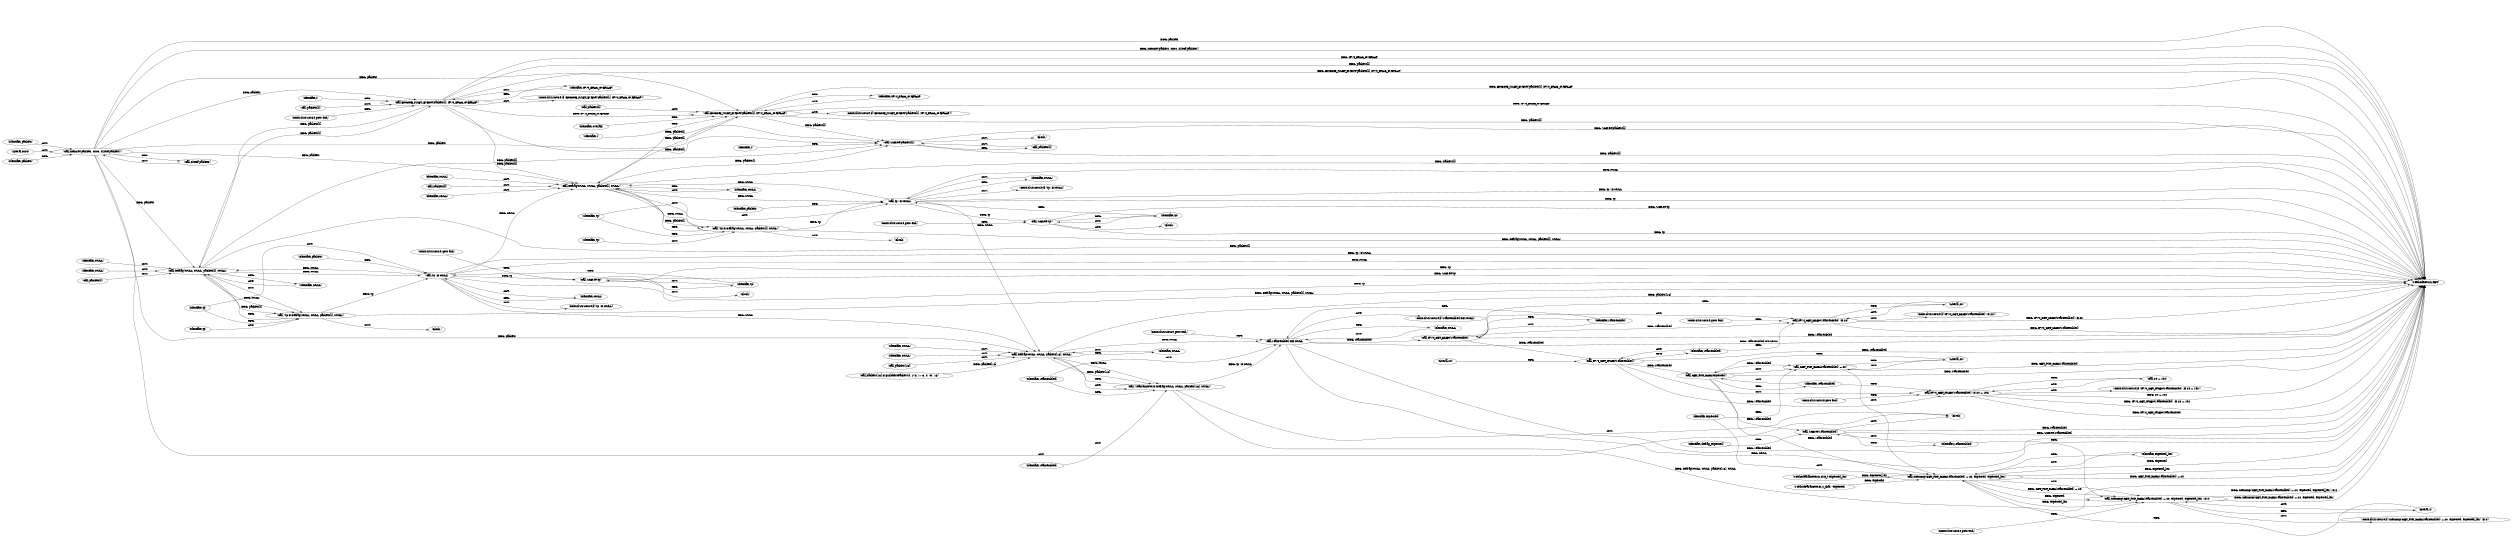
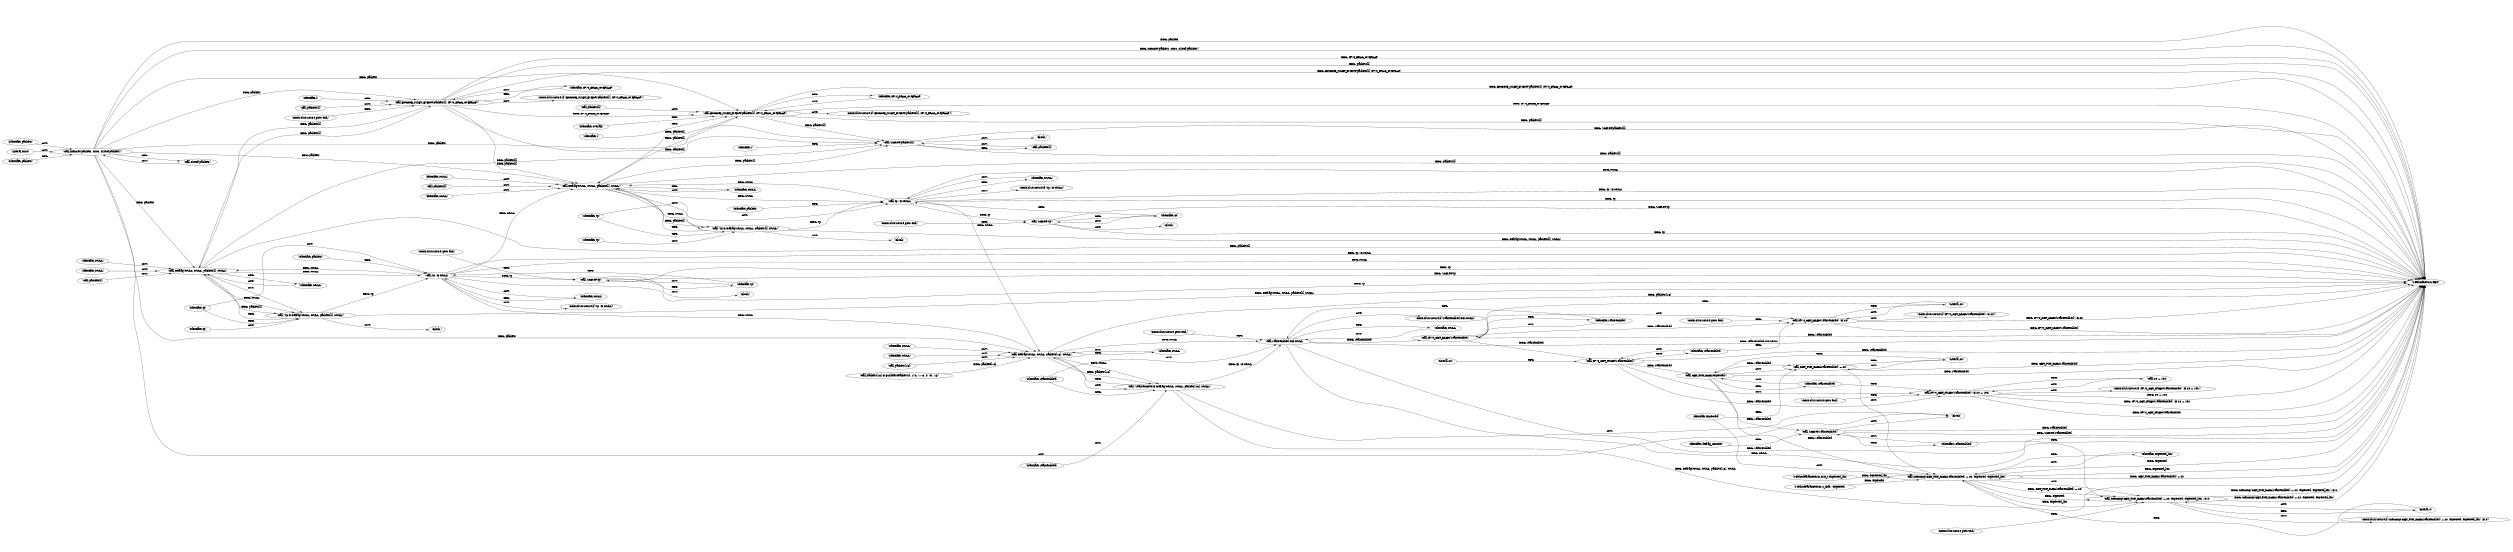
node "(Identifier,defrag_expected)": label "(Identifier,defrag_expected)" -> "(Identifier,defrag_context)"
